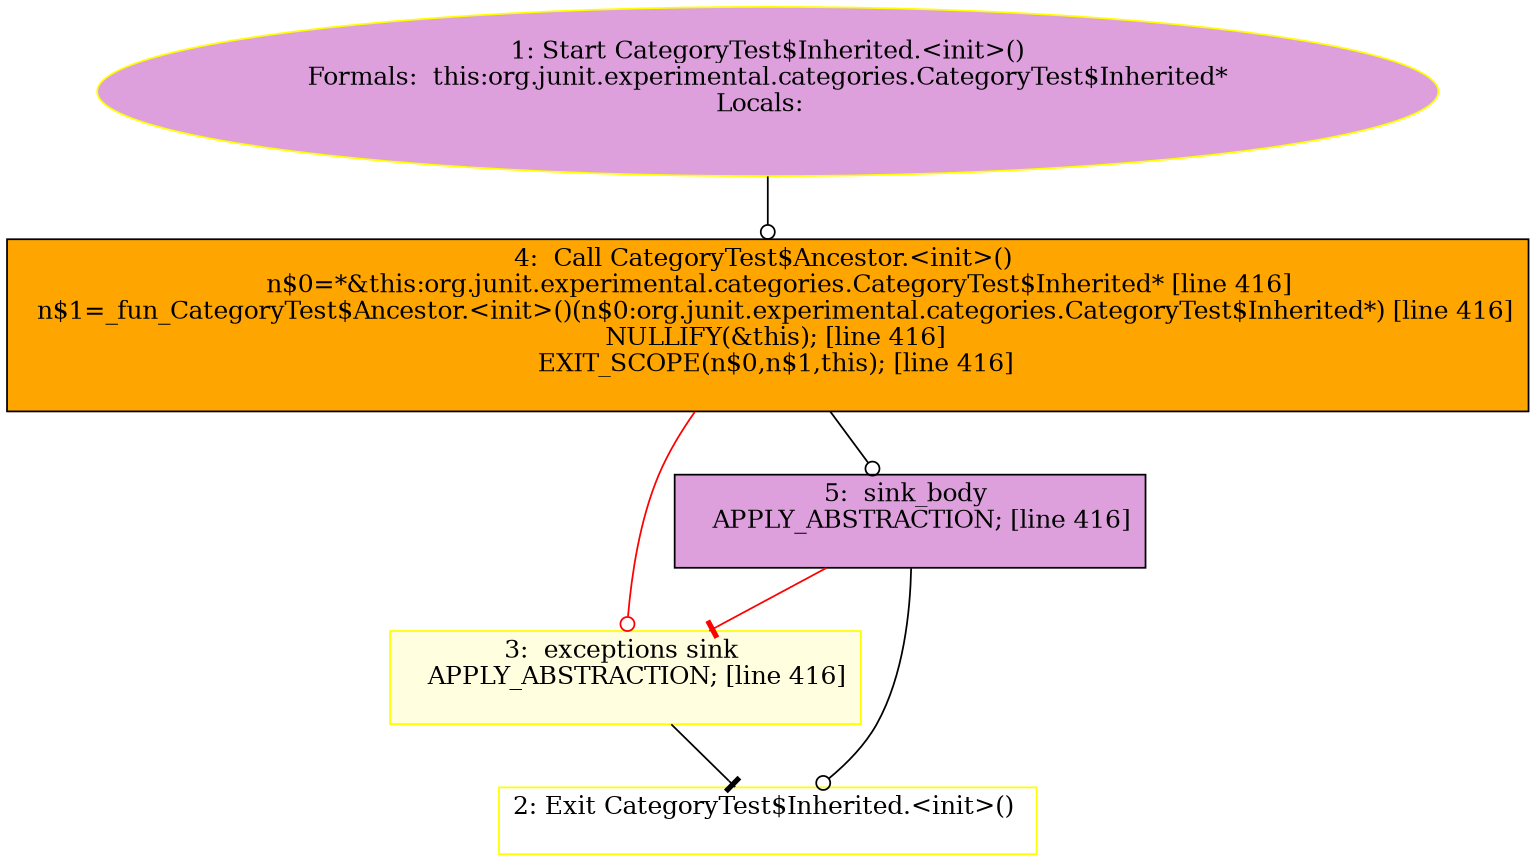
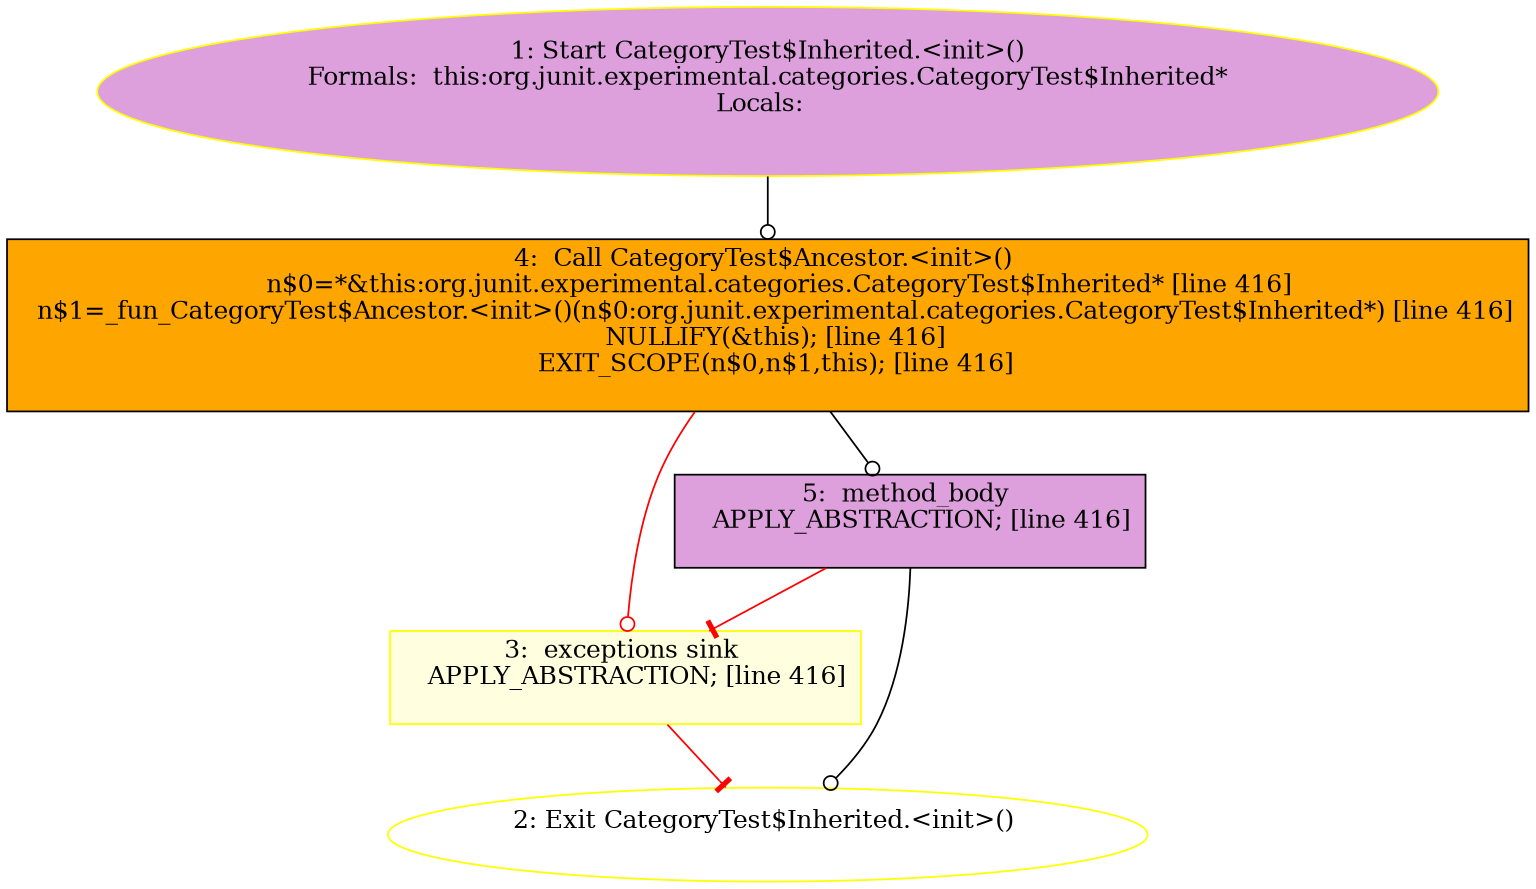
node "5:  sink_body APPLY_ABSTRACTION; [line 416]": label "5:  sink_body APPLY_ABSTRACTION; [line 416]" -> "5:  method_body APPLY_ABSTRACTION; [line 416]"
edge "3:  exceptions sink APPLY_ABSTRACTION; [line 416]" -> "2: Exit CategoryTest$Inherited.<init>()": color black -> red
node "2: Exit CategoryTest$Inherited.<init>()": shape box -> ellipse
